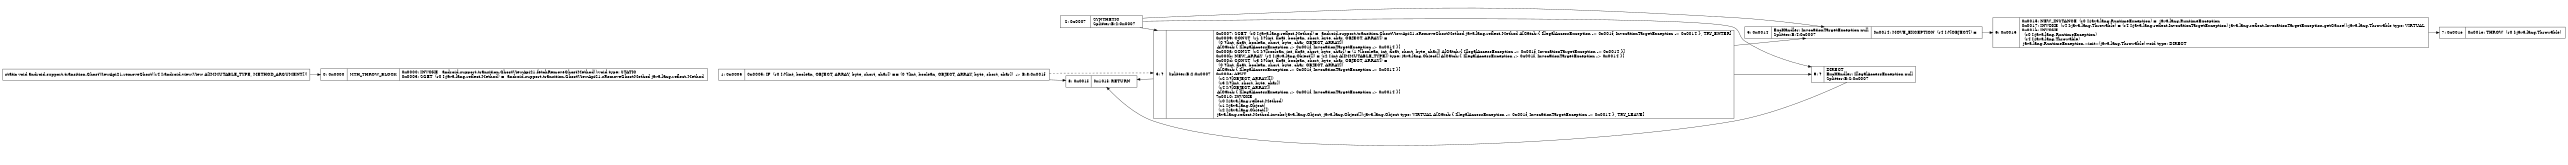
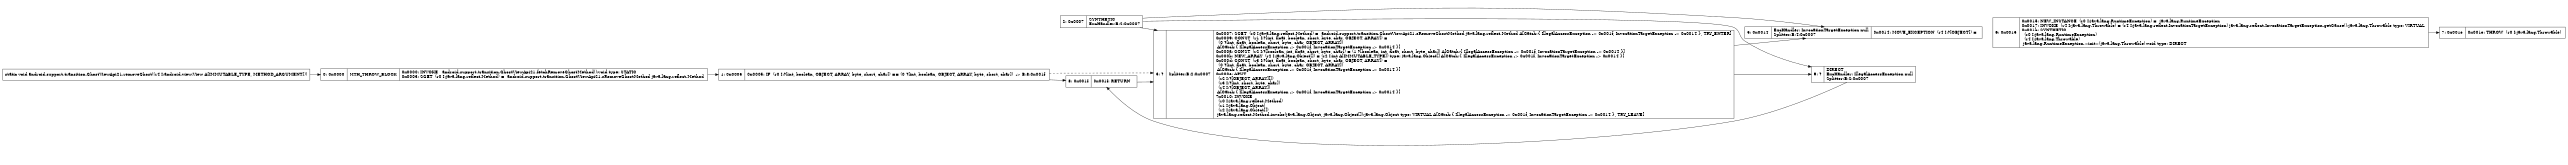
node "2: 0x0007": text "Splitter:B:2:0x0007" -> "ExcHandler:B:2:0x0007"
node "6: 0x0015": text "0x001b: INVOKE" -> "0x001b: SYNTHETIC"
edge "5: 0x0014" -> "6: 0x0015": removed
edge "0: 0x0000" -> "1: 0x0005": added
edge "3: ?" -> "8: 0x001f": reversed
node "8: 0x001f": text "0x101f: RETURN" -> "0x001f: RETURN"
